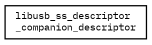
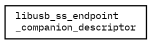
node "libusb_ss_descriptor _companion_descriptor": label "libusb_ss_descriptor _companion_descriptor" -> "libusb_ss_endpoint _companion_descriptor"
